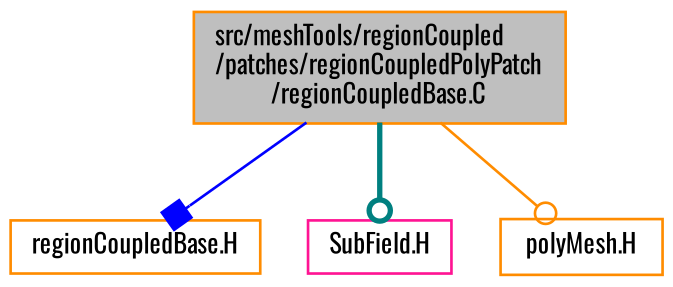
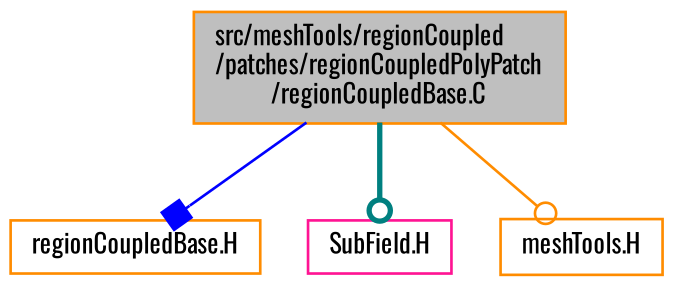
node "polyMesh.H": label "polyMesh.H" -> "meshTools.H"
